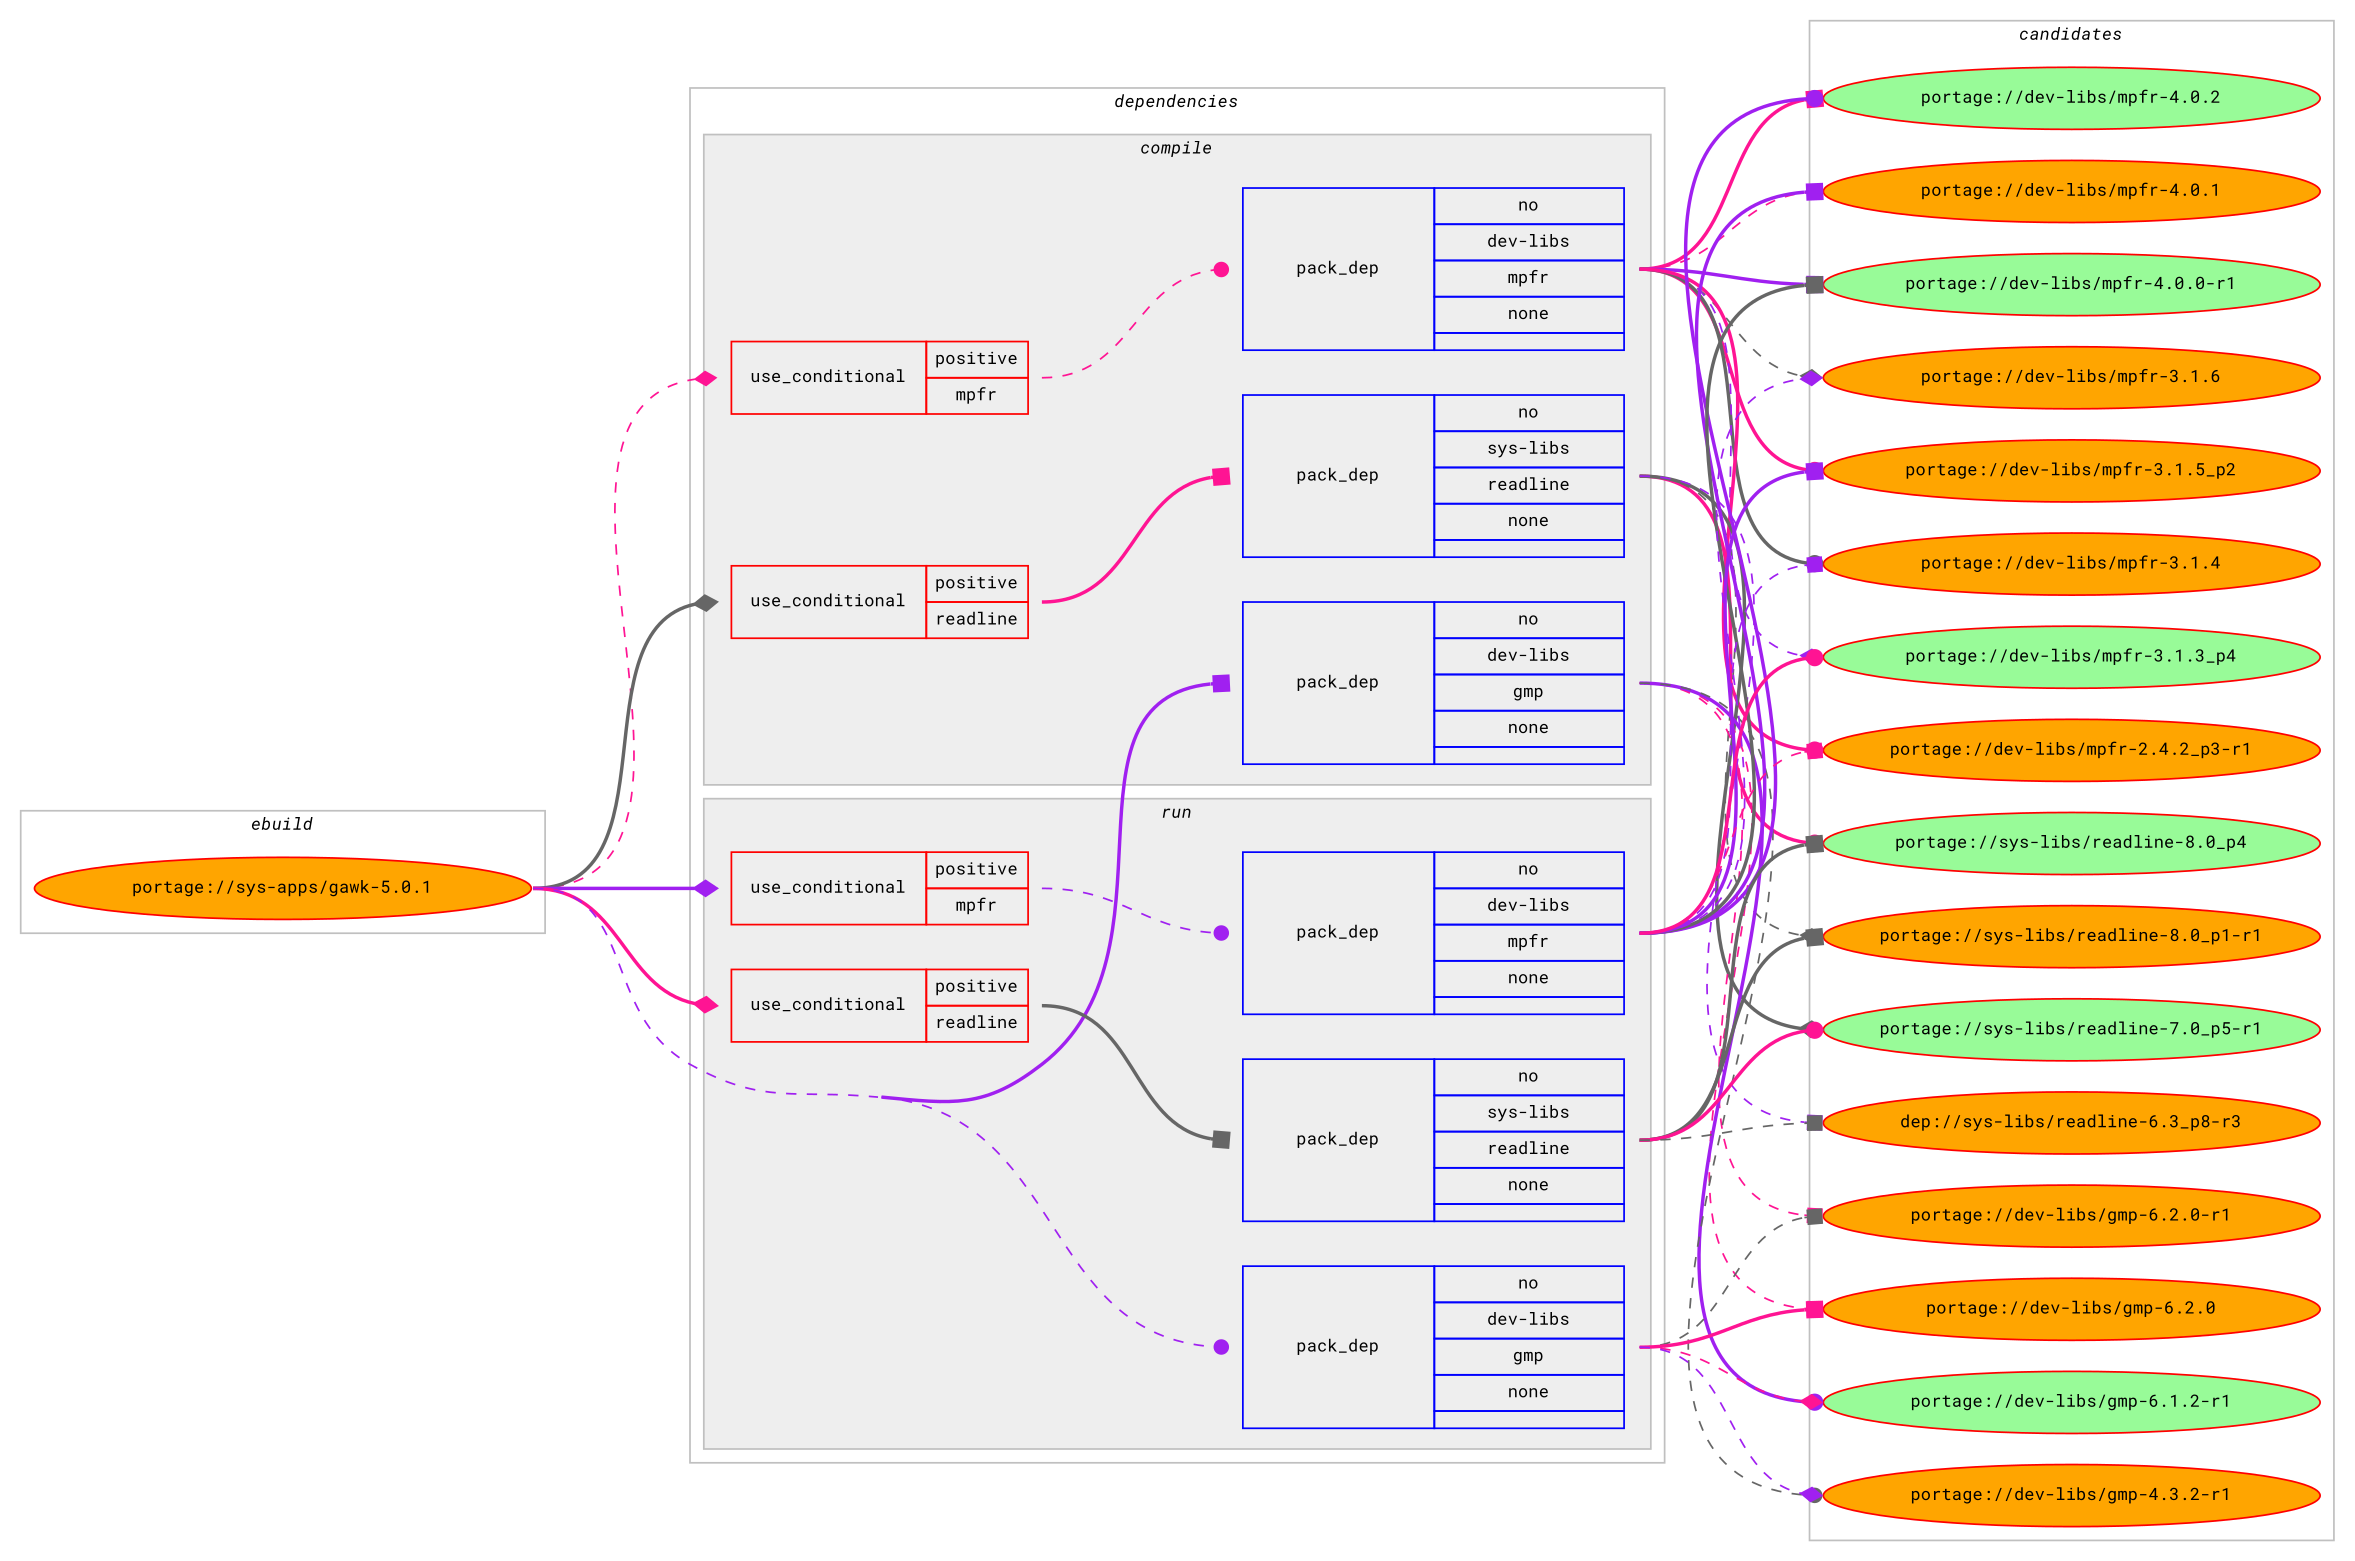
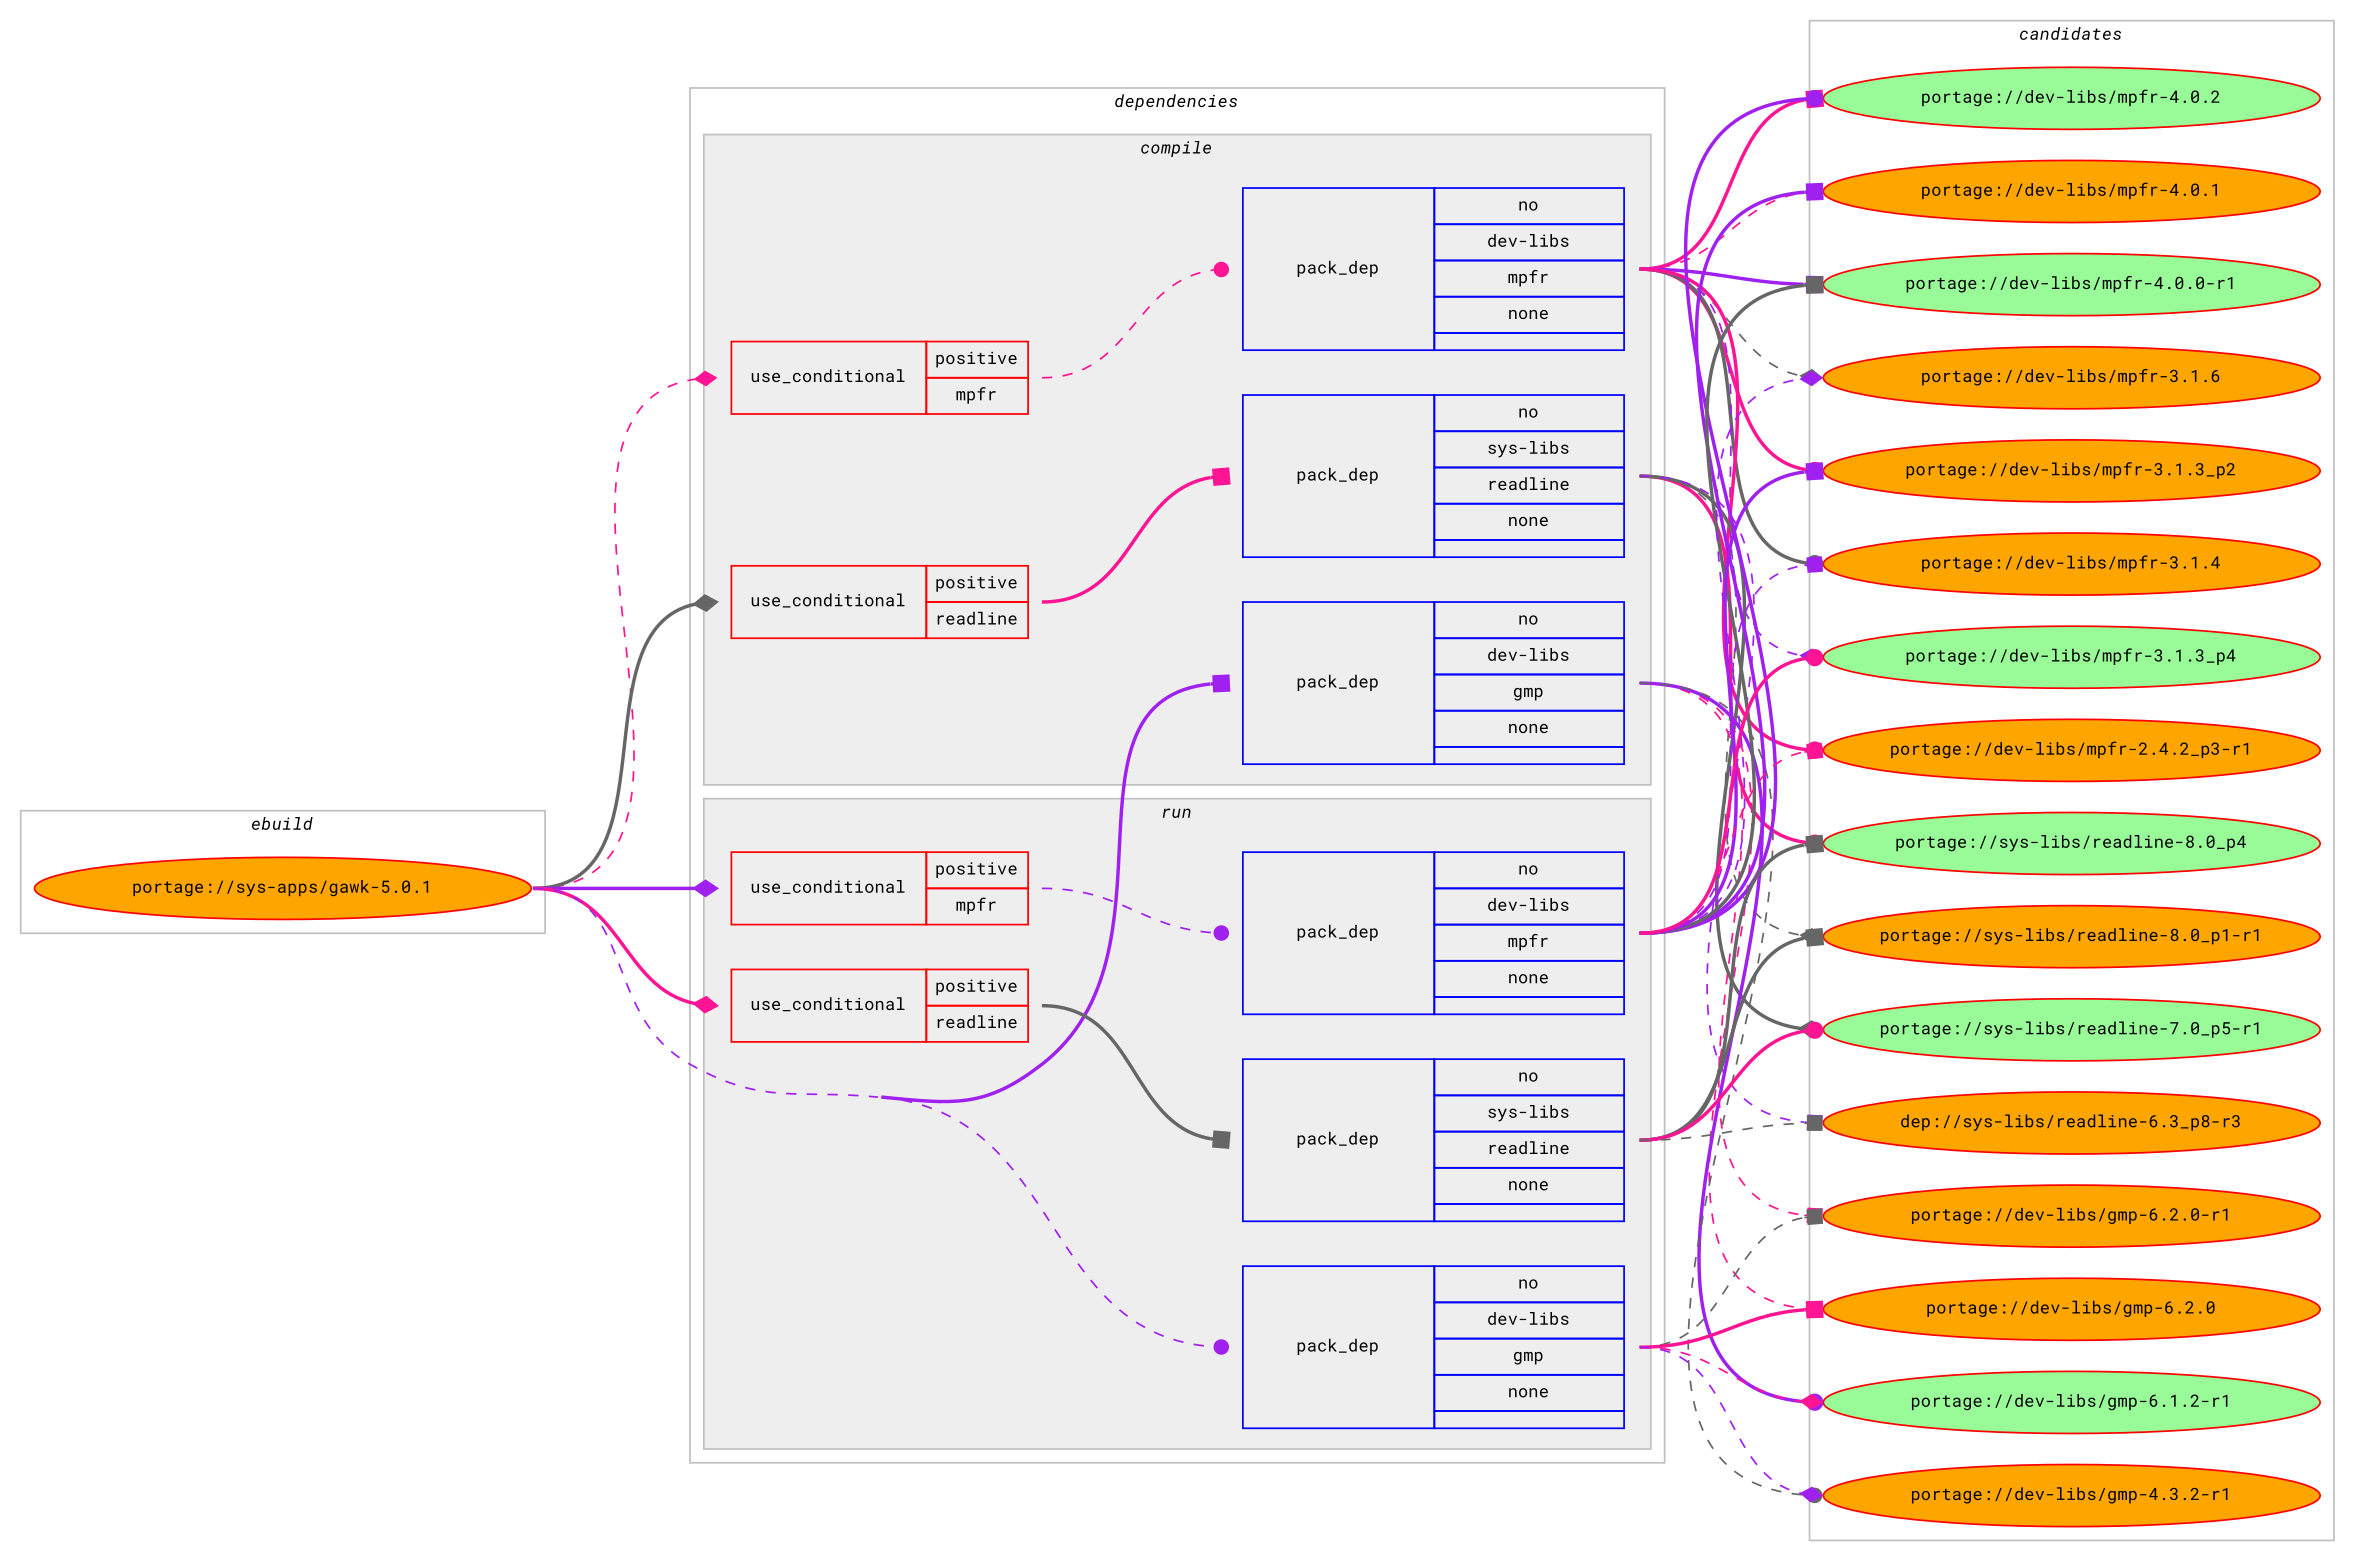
node "portage://dev-libs/mpfr-3.1.5_p2": label "portage://dev-libs/mpfr-3.1.5_p2" -> "portage://dev-libs/mpfr-3.1.3_p2"
